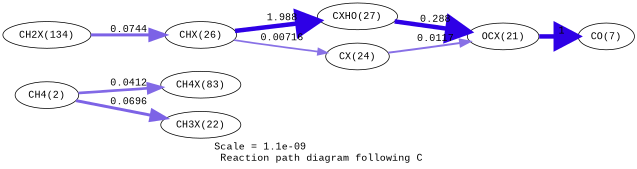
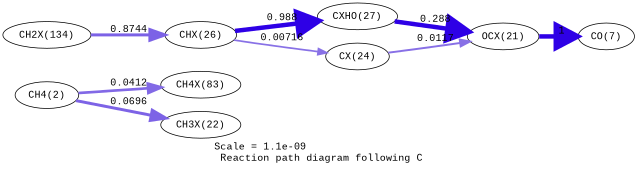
edge "CHX(26)" -> "CXHO(27)": label " 1.988" -> " 0.988"
edge "CH2X(134)" -> "CHX(26)": label " 0.0744" -> " 0.8744"
